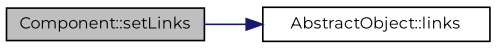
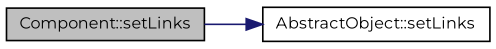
node "AbstractObject::links": label "AbstractObject::links" -> "AbstractObject::setLinks"
